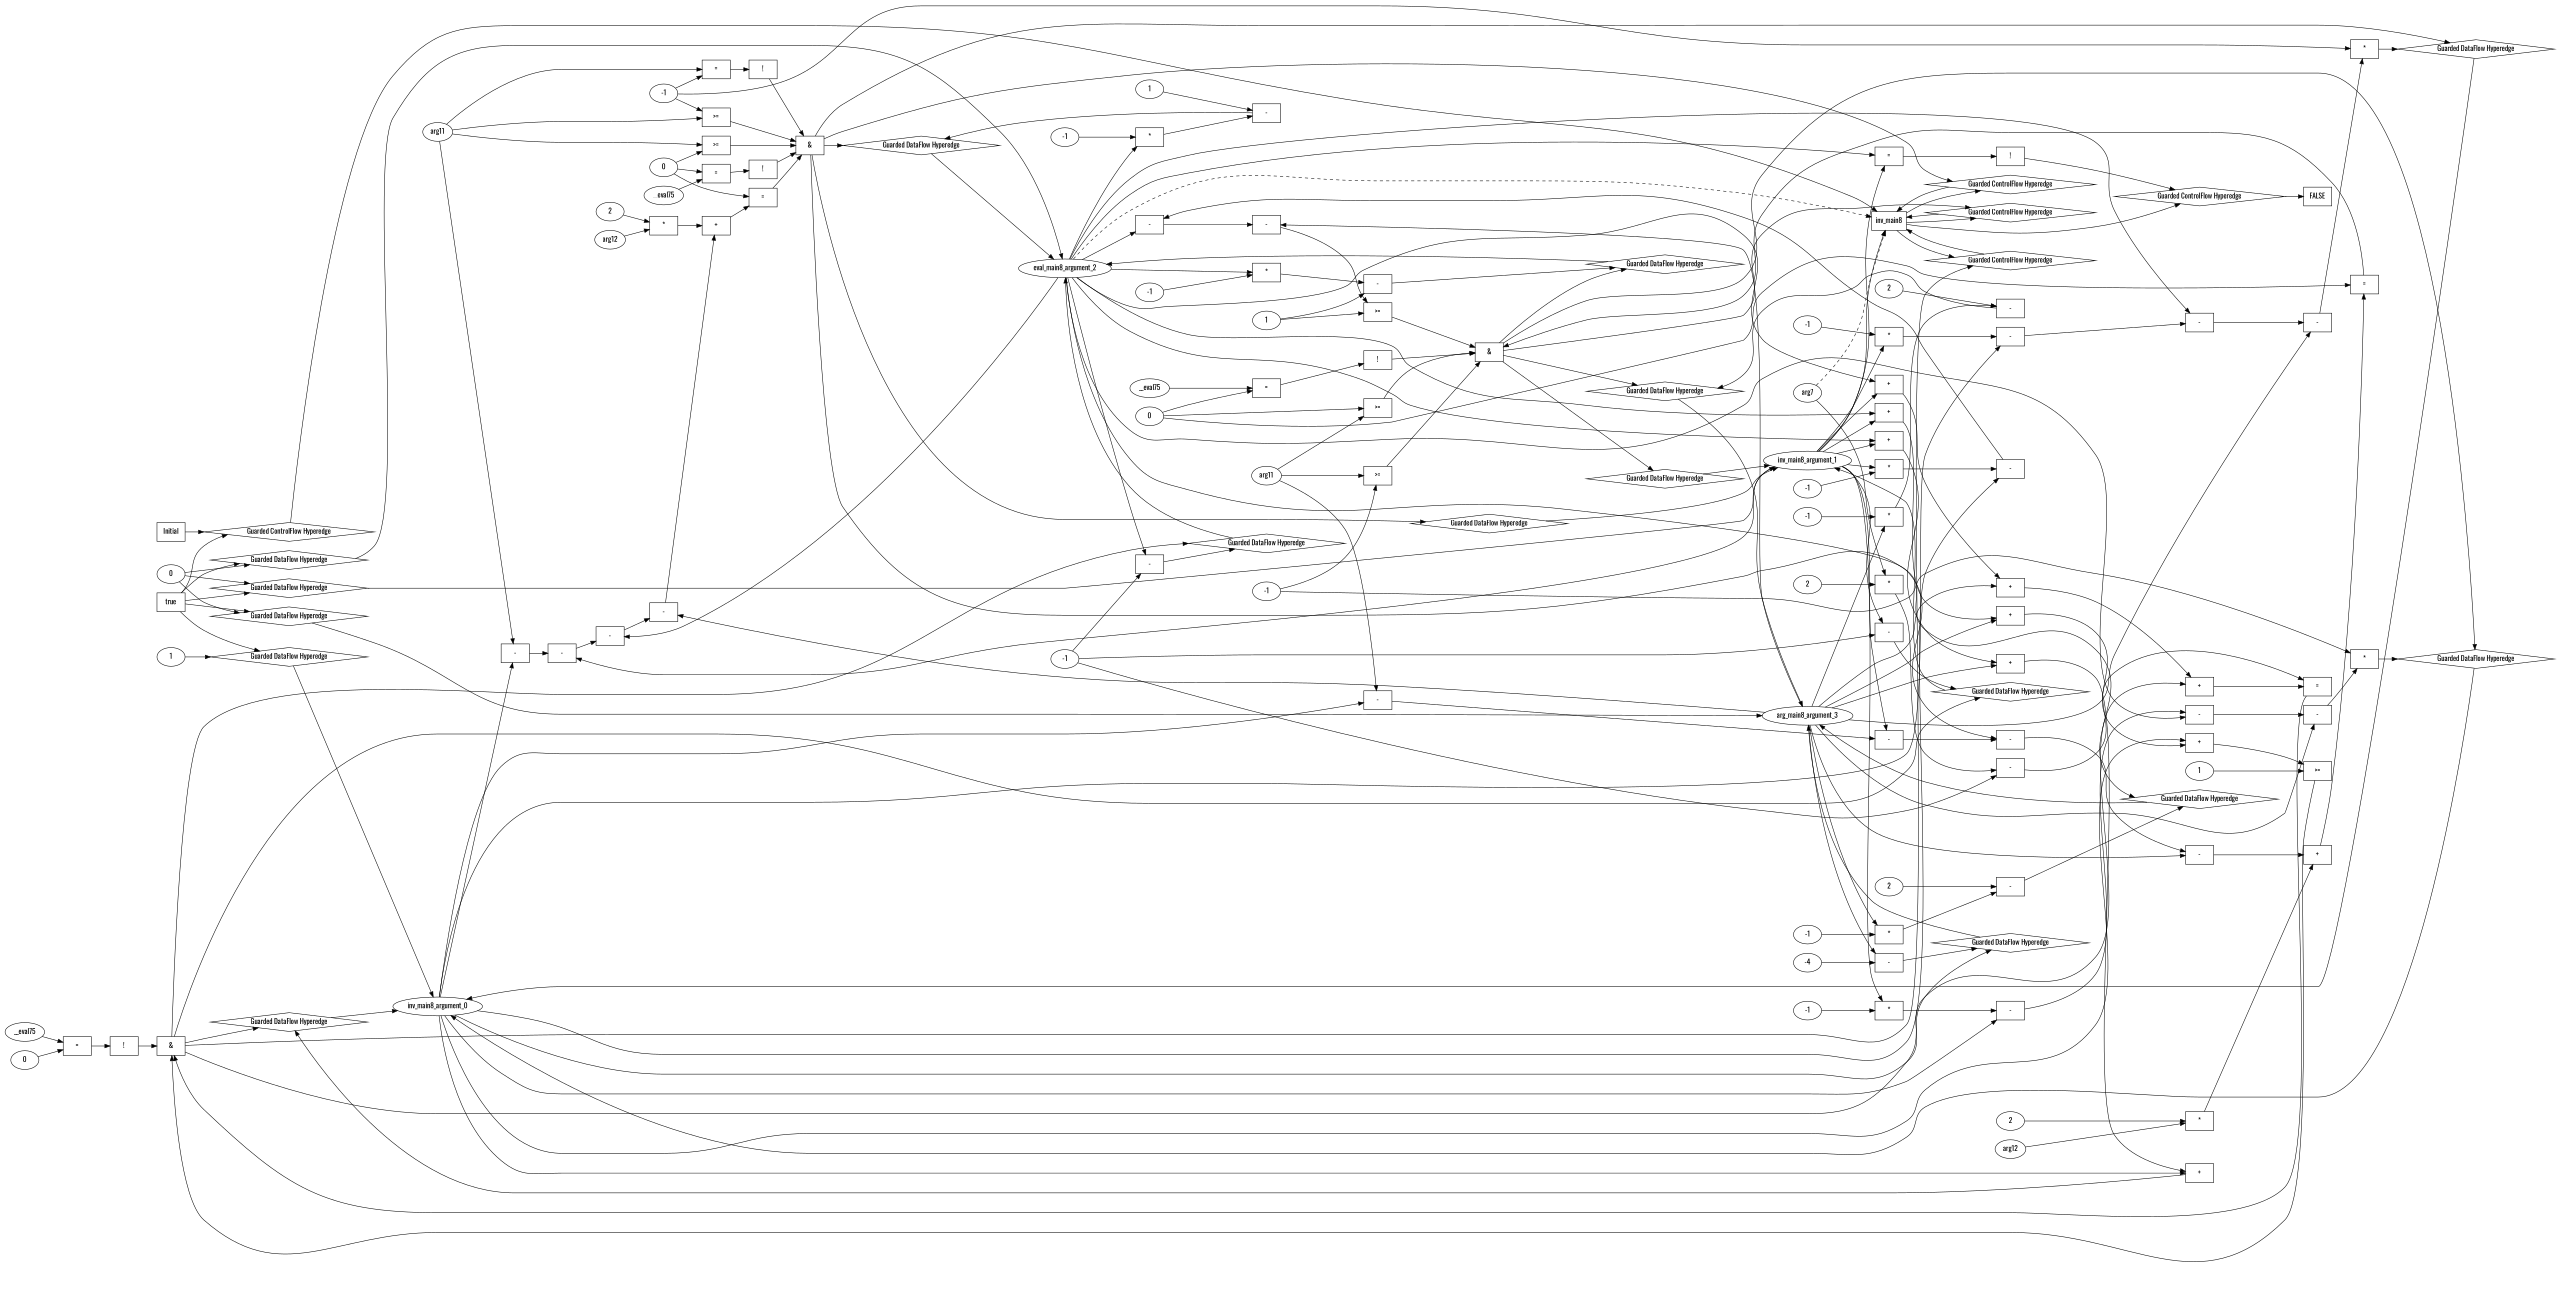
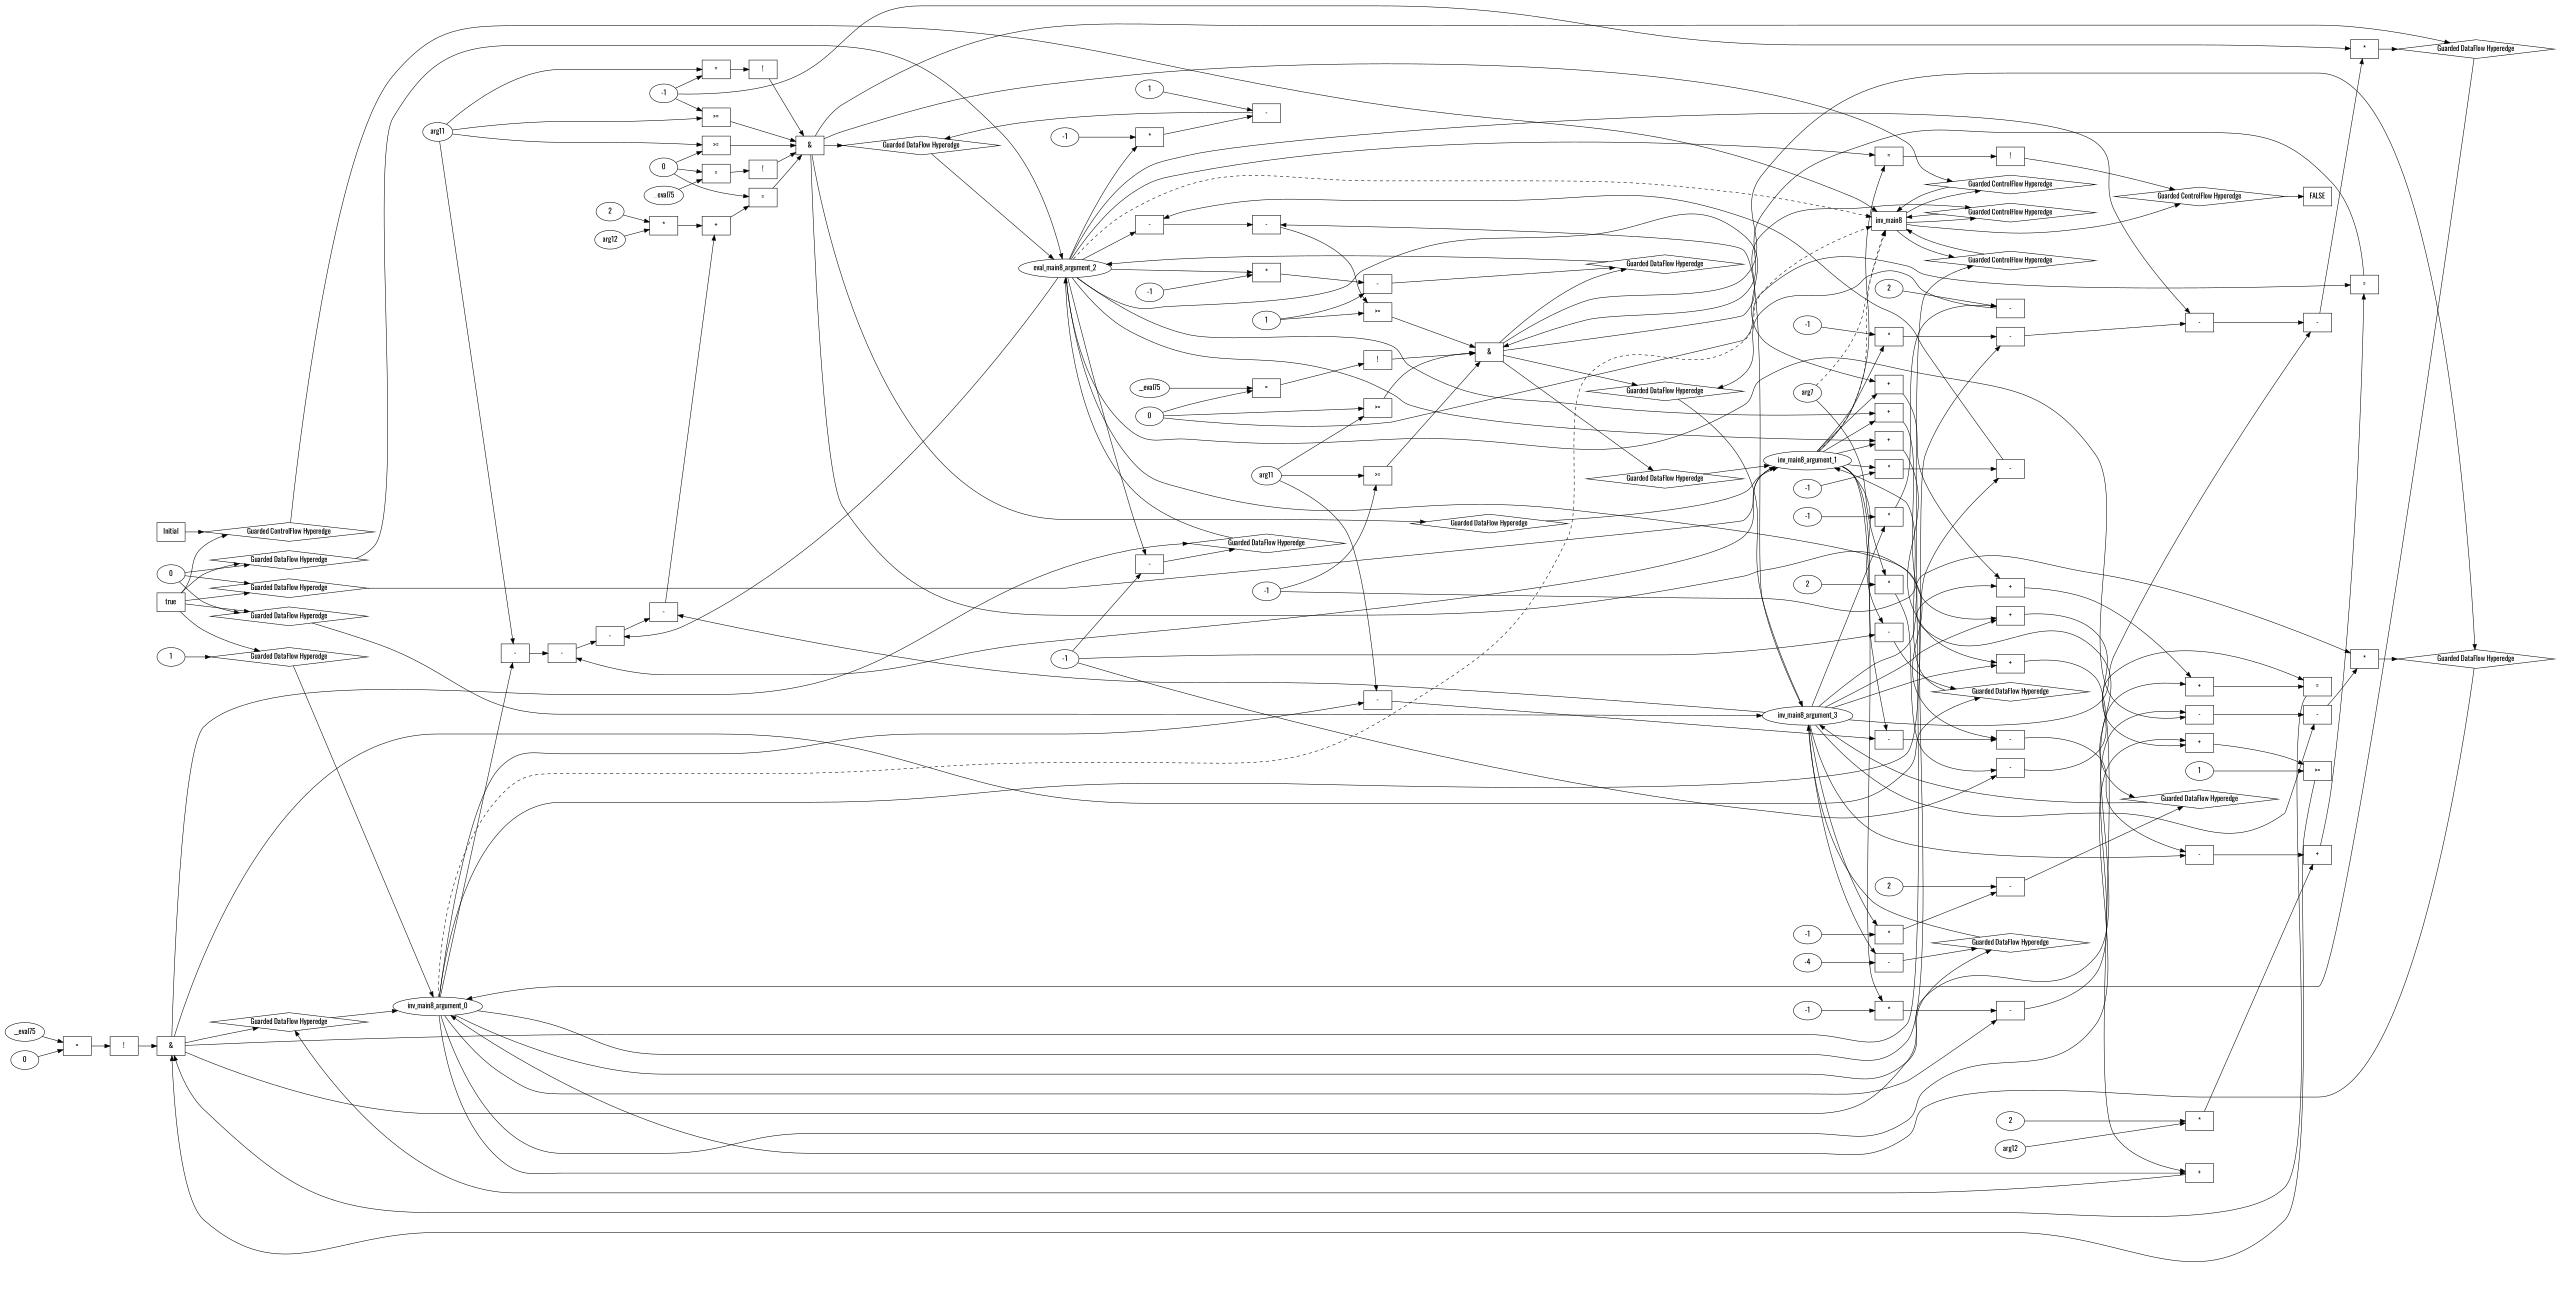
edge "inv_main8_argument_1" -> "inv_main8": style solid -> dashed
node "arg_main8_argument_3": label "arg_main8_argument_3" -> "inv_main8_argument_3"
edge "inv_main8_argument_0" -> "inv_main8": added
